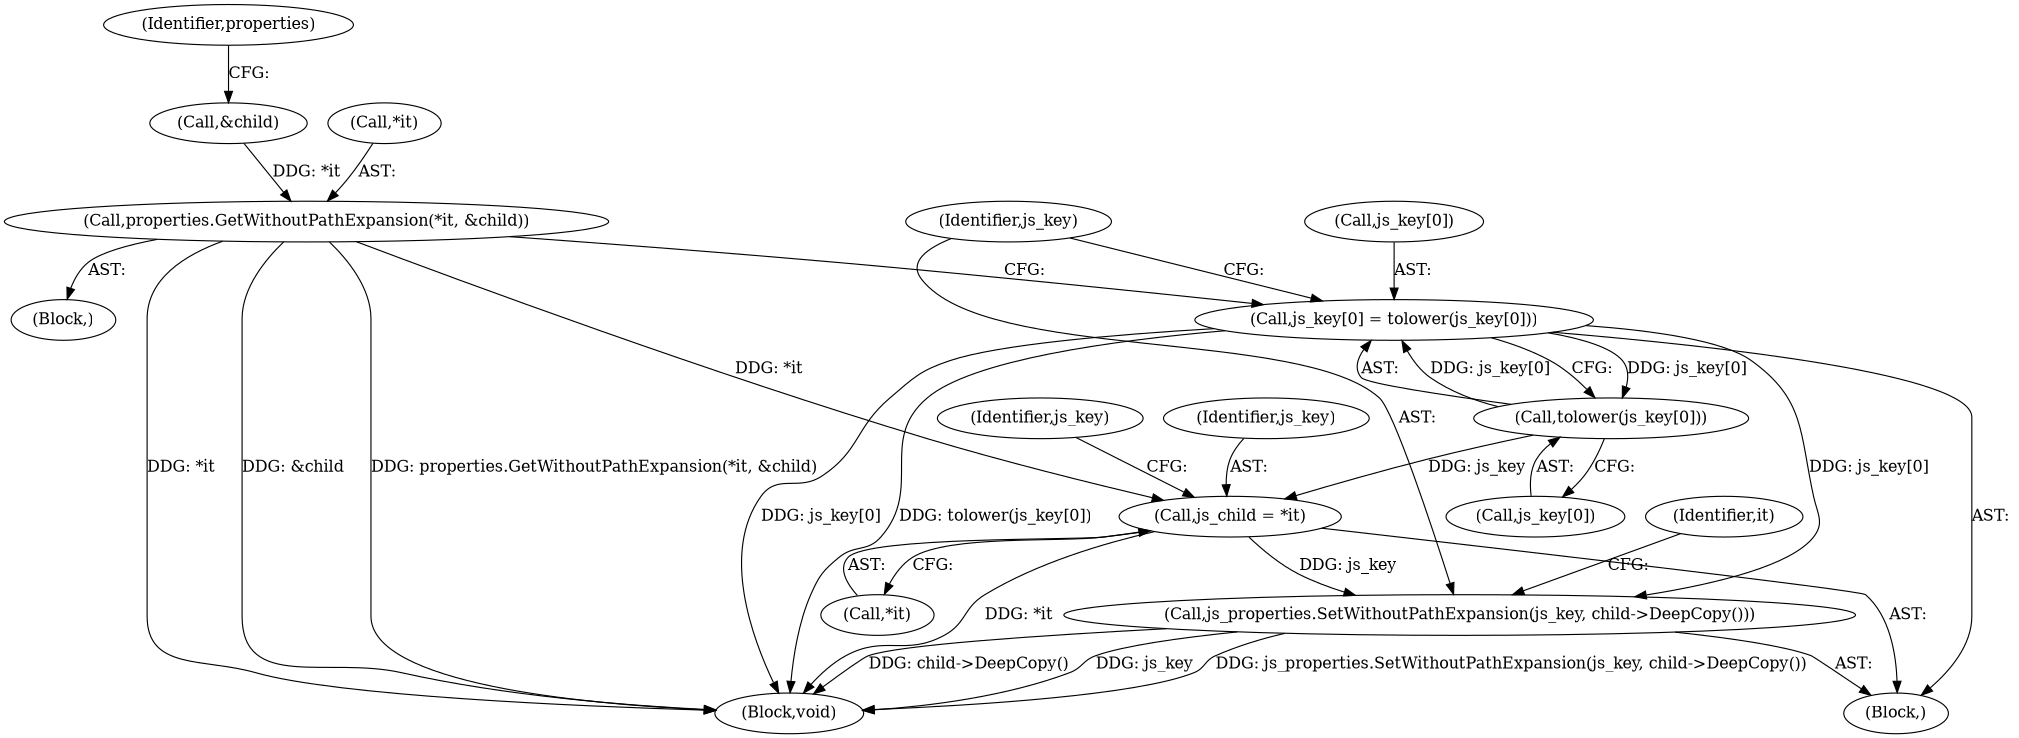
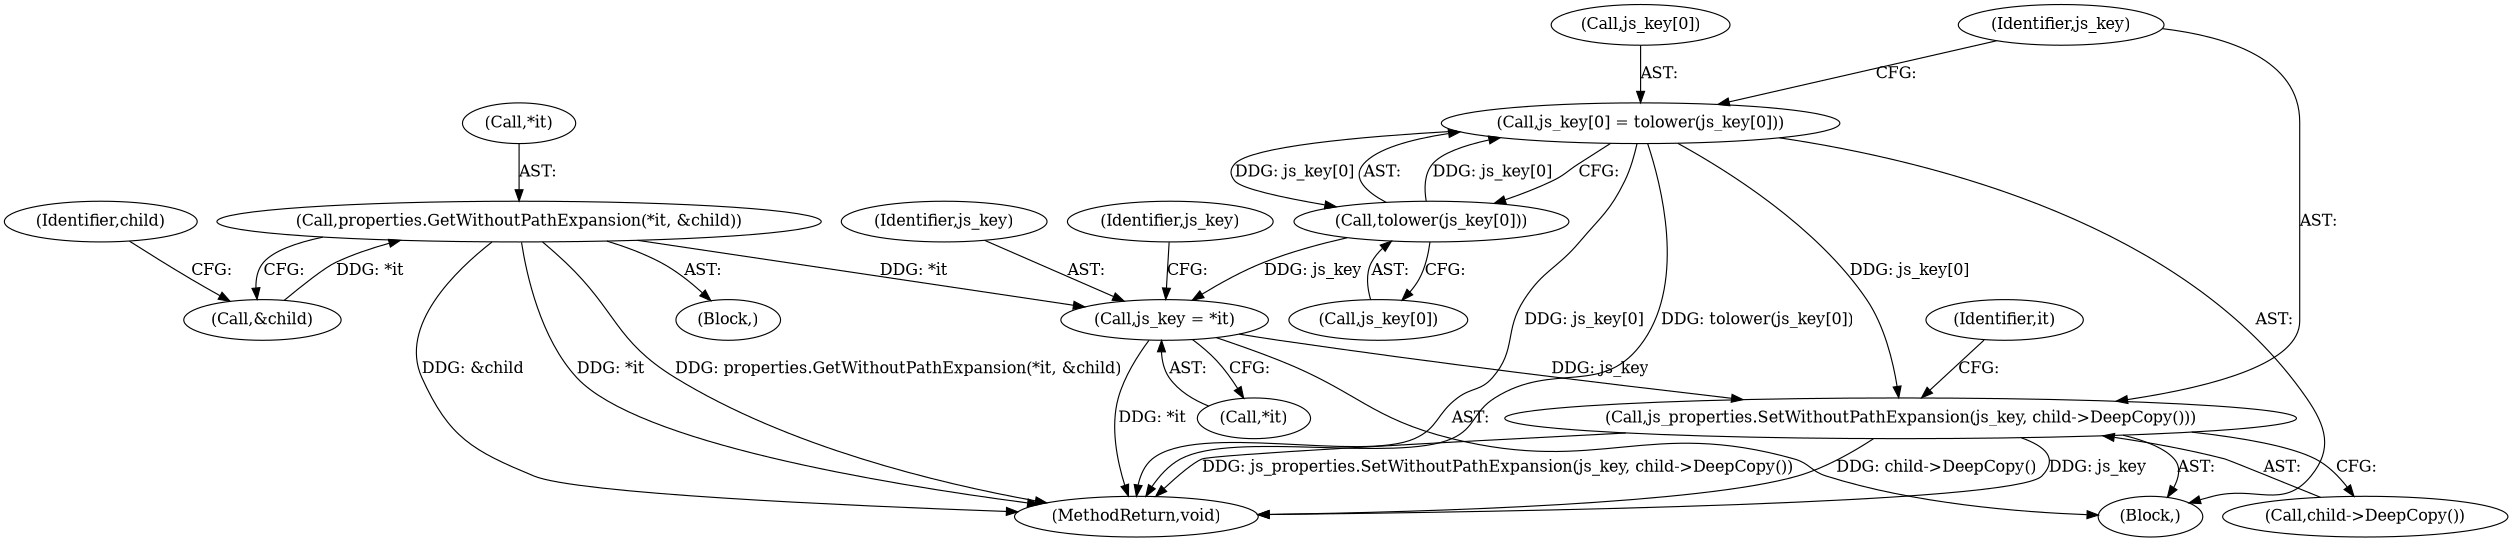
node "(Identifier,properties)": label "(Identifier,properties)" -> "(Identifier,child)"
edge "(Call,properties.GetWithoutPathExpansion(*it, &child))" -> "(Call,js_key[0] = tolower(js_key[0]))": now "(Call,properties.GetWithoutPathExpansion(*it, &child))" -> "(Call,&child)"
node "(Call,js_child = *it)": label "(Call,js_child = *it)" -> "(Call,js_key = *it)"
node "(Call,child->DeepCopy())": added
node "(Block,void)": label "(Block,void)" -> "(MethodReturn,void)"
